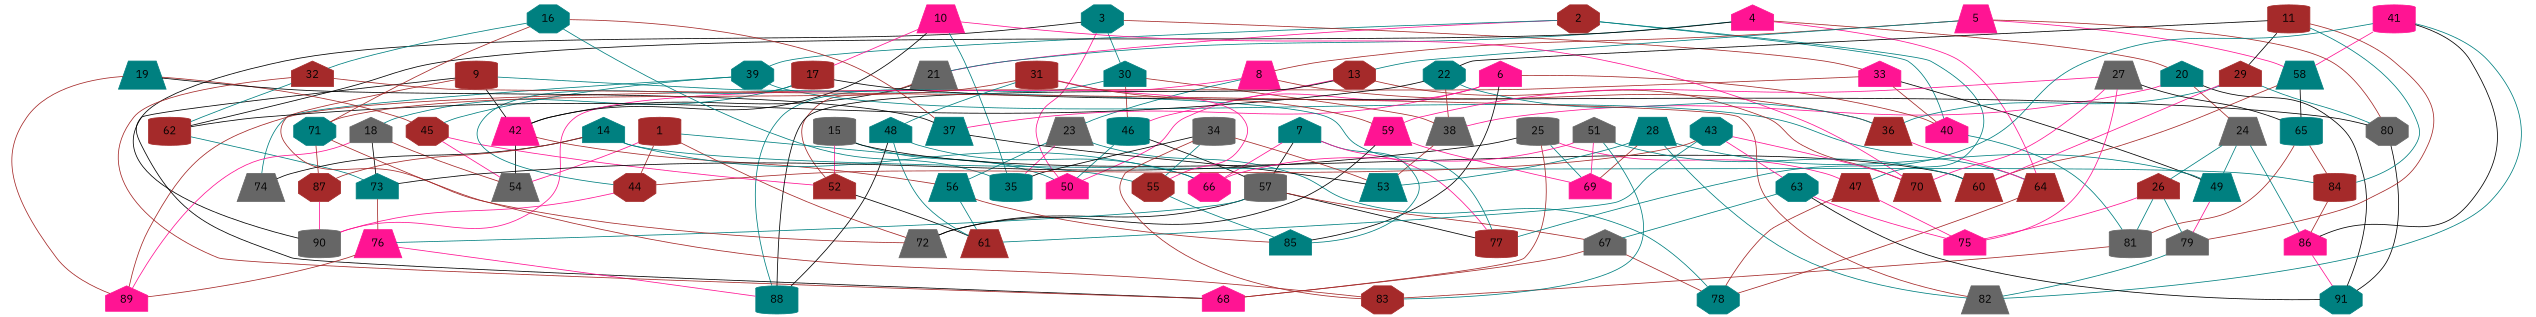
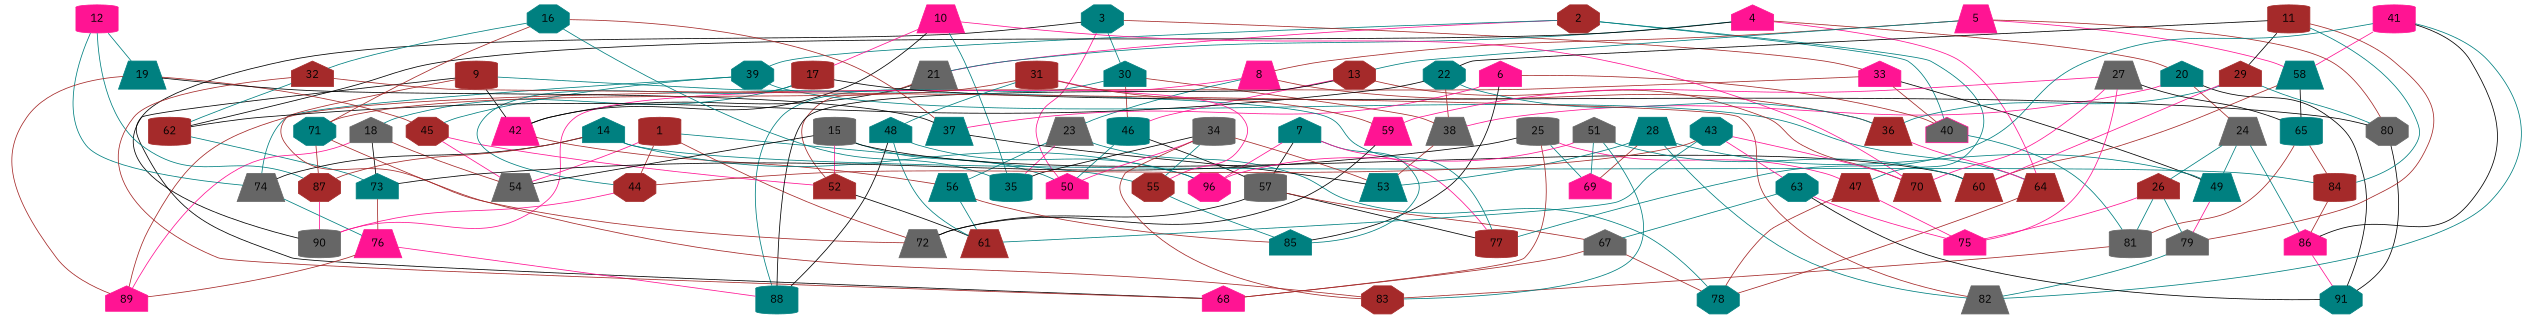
node "12": added
edge "6" -- "50": now "34" -- "50"
node "40": fillcolor deeppink -> gray40
edge "59" -- "69": removed
edge "51" -- "69": color deeppink -> teal
edge "42" -- "54": now "15" -- "54"
node "66": label "66" -> "96"
edge "57" -- "76": now "74" -- "76"
